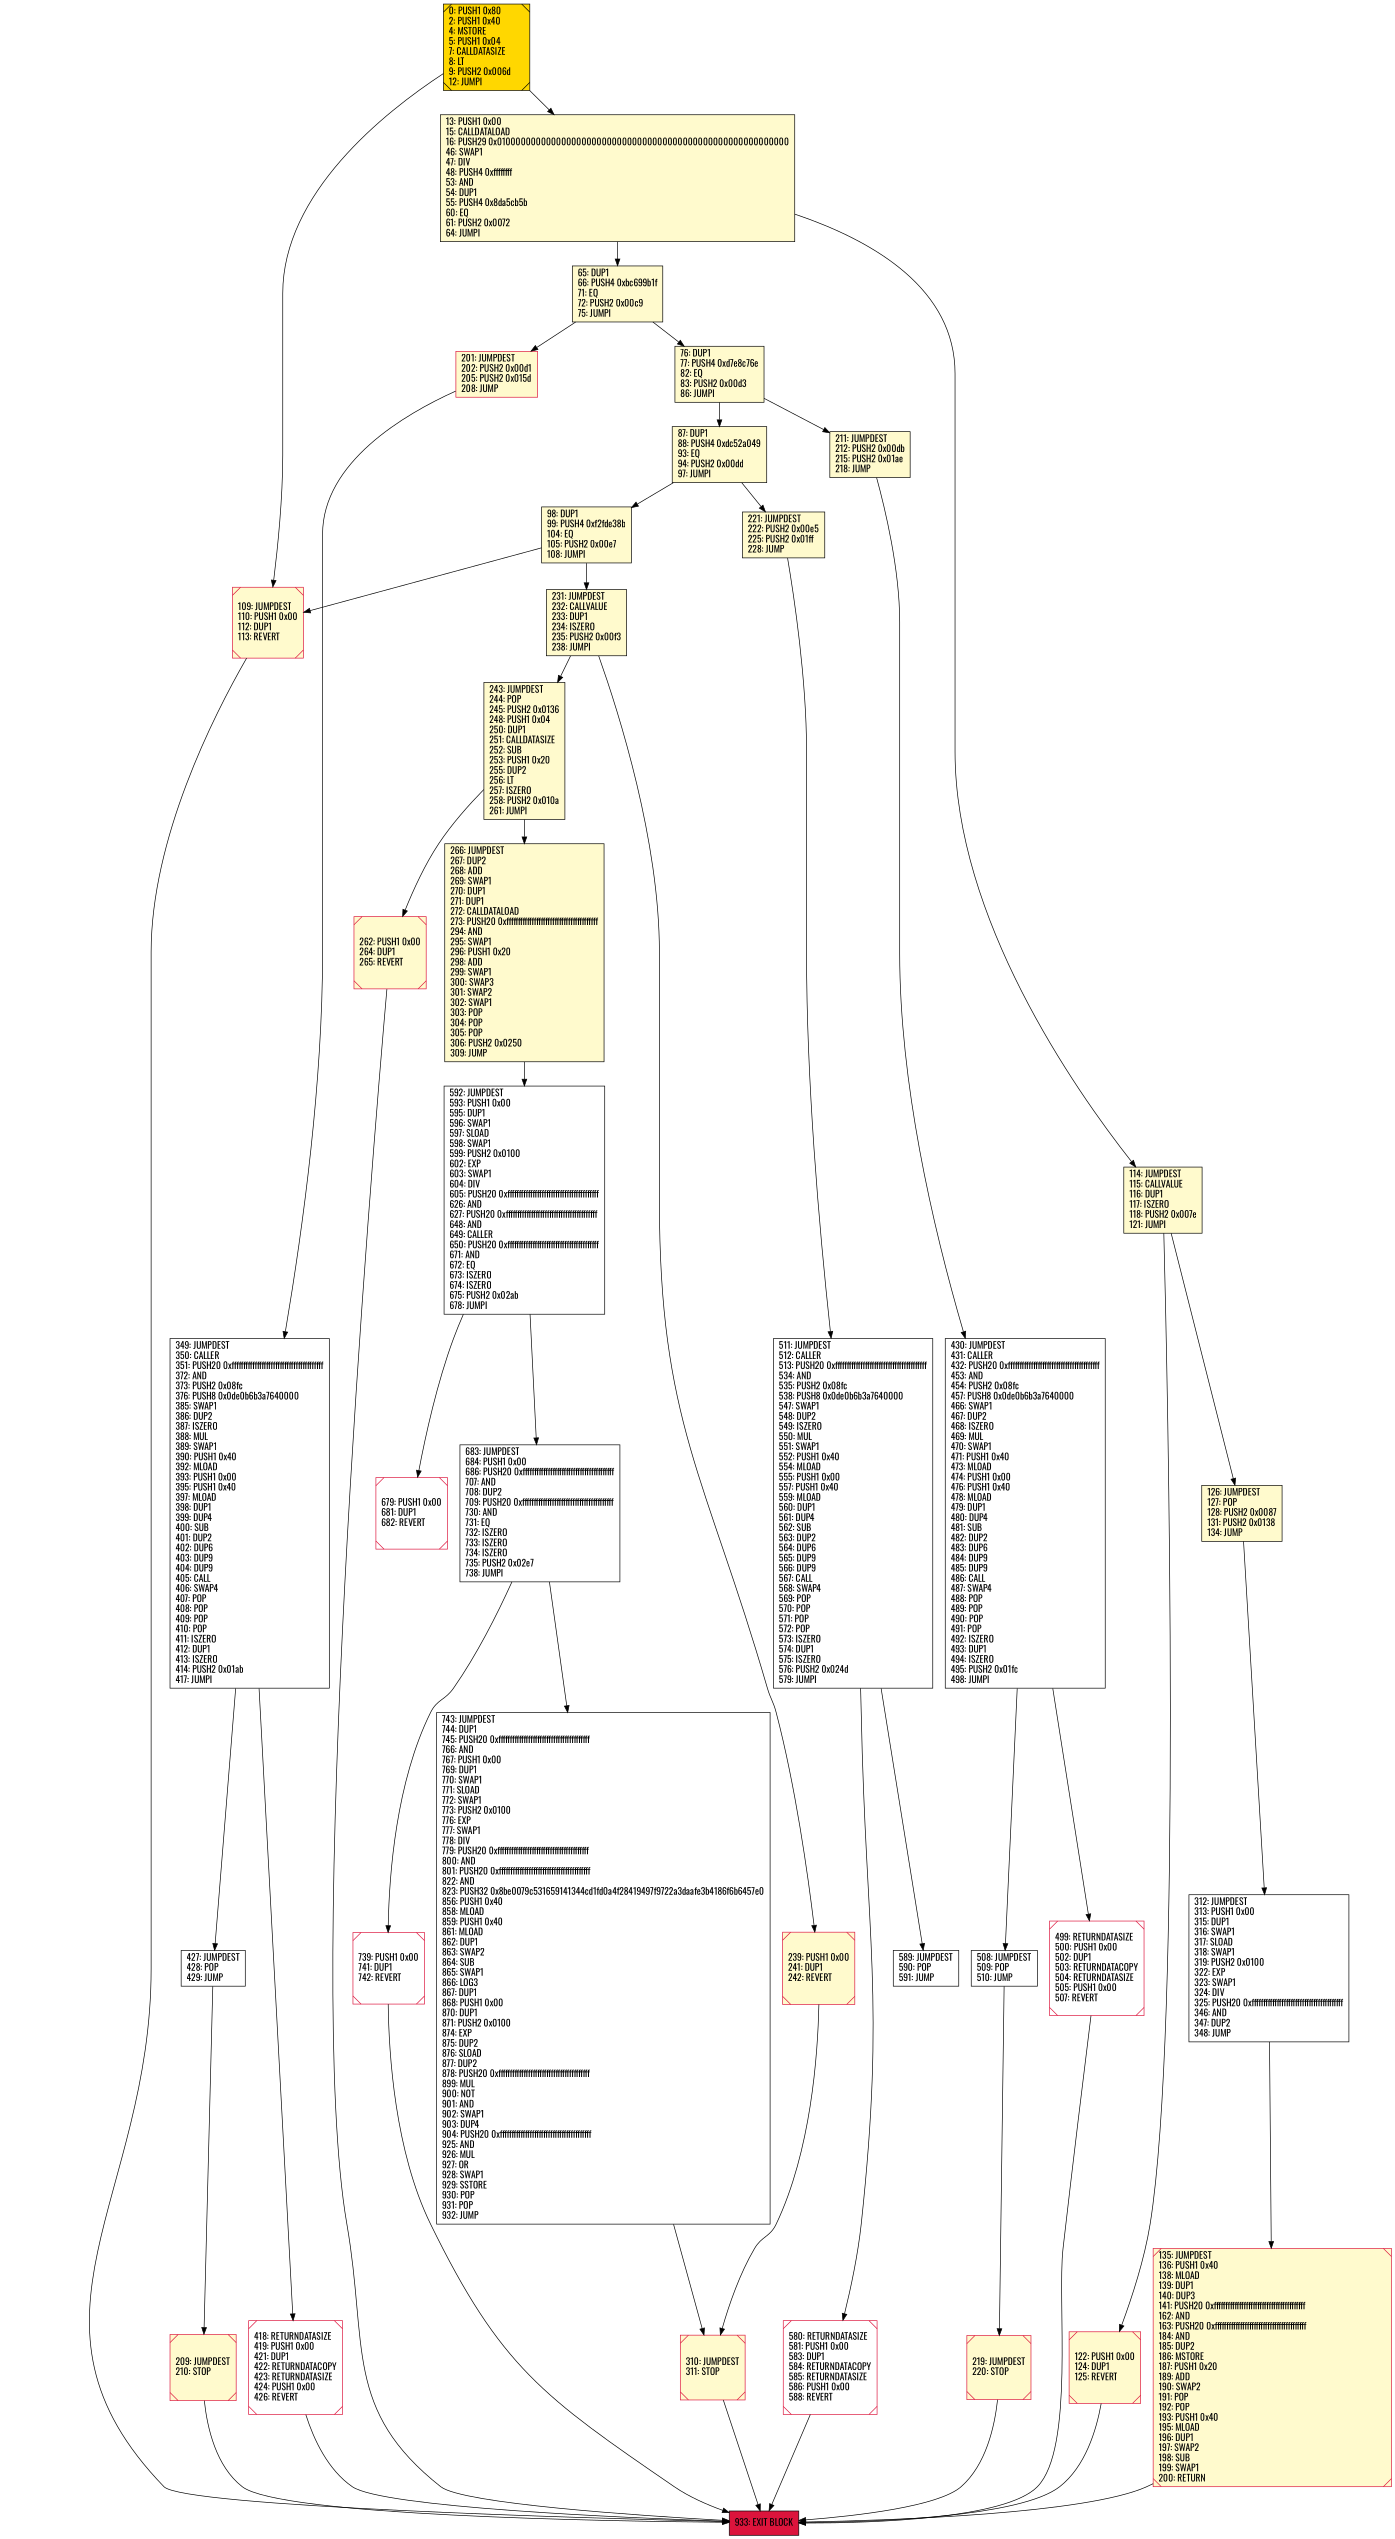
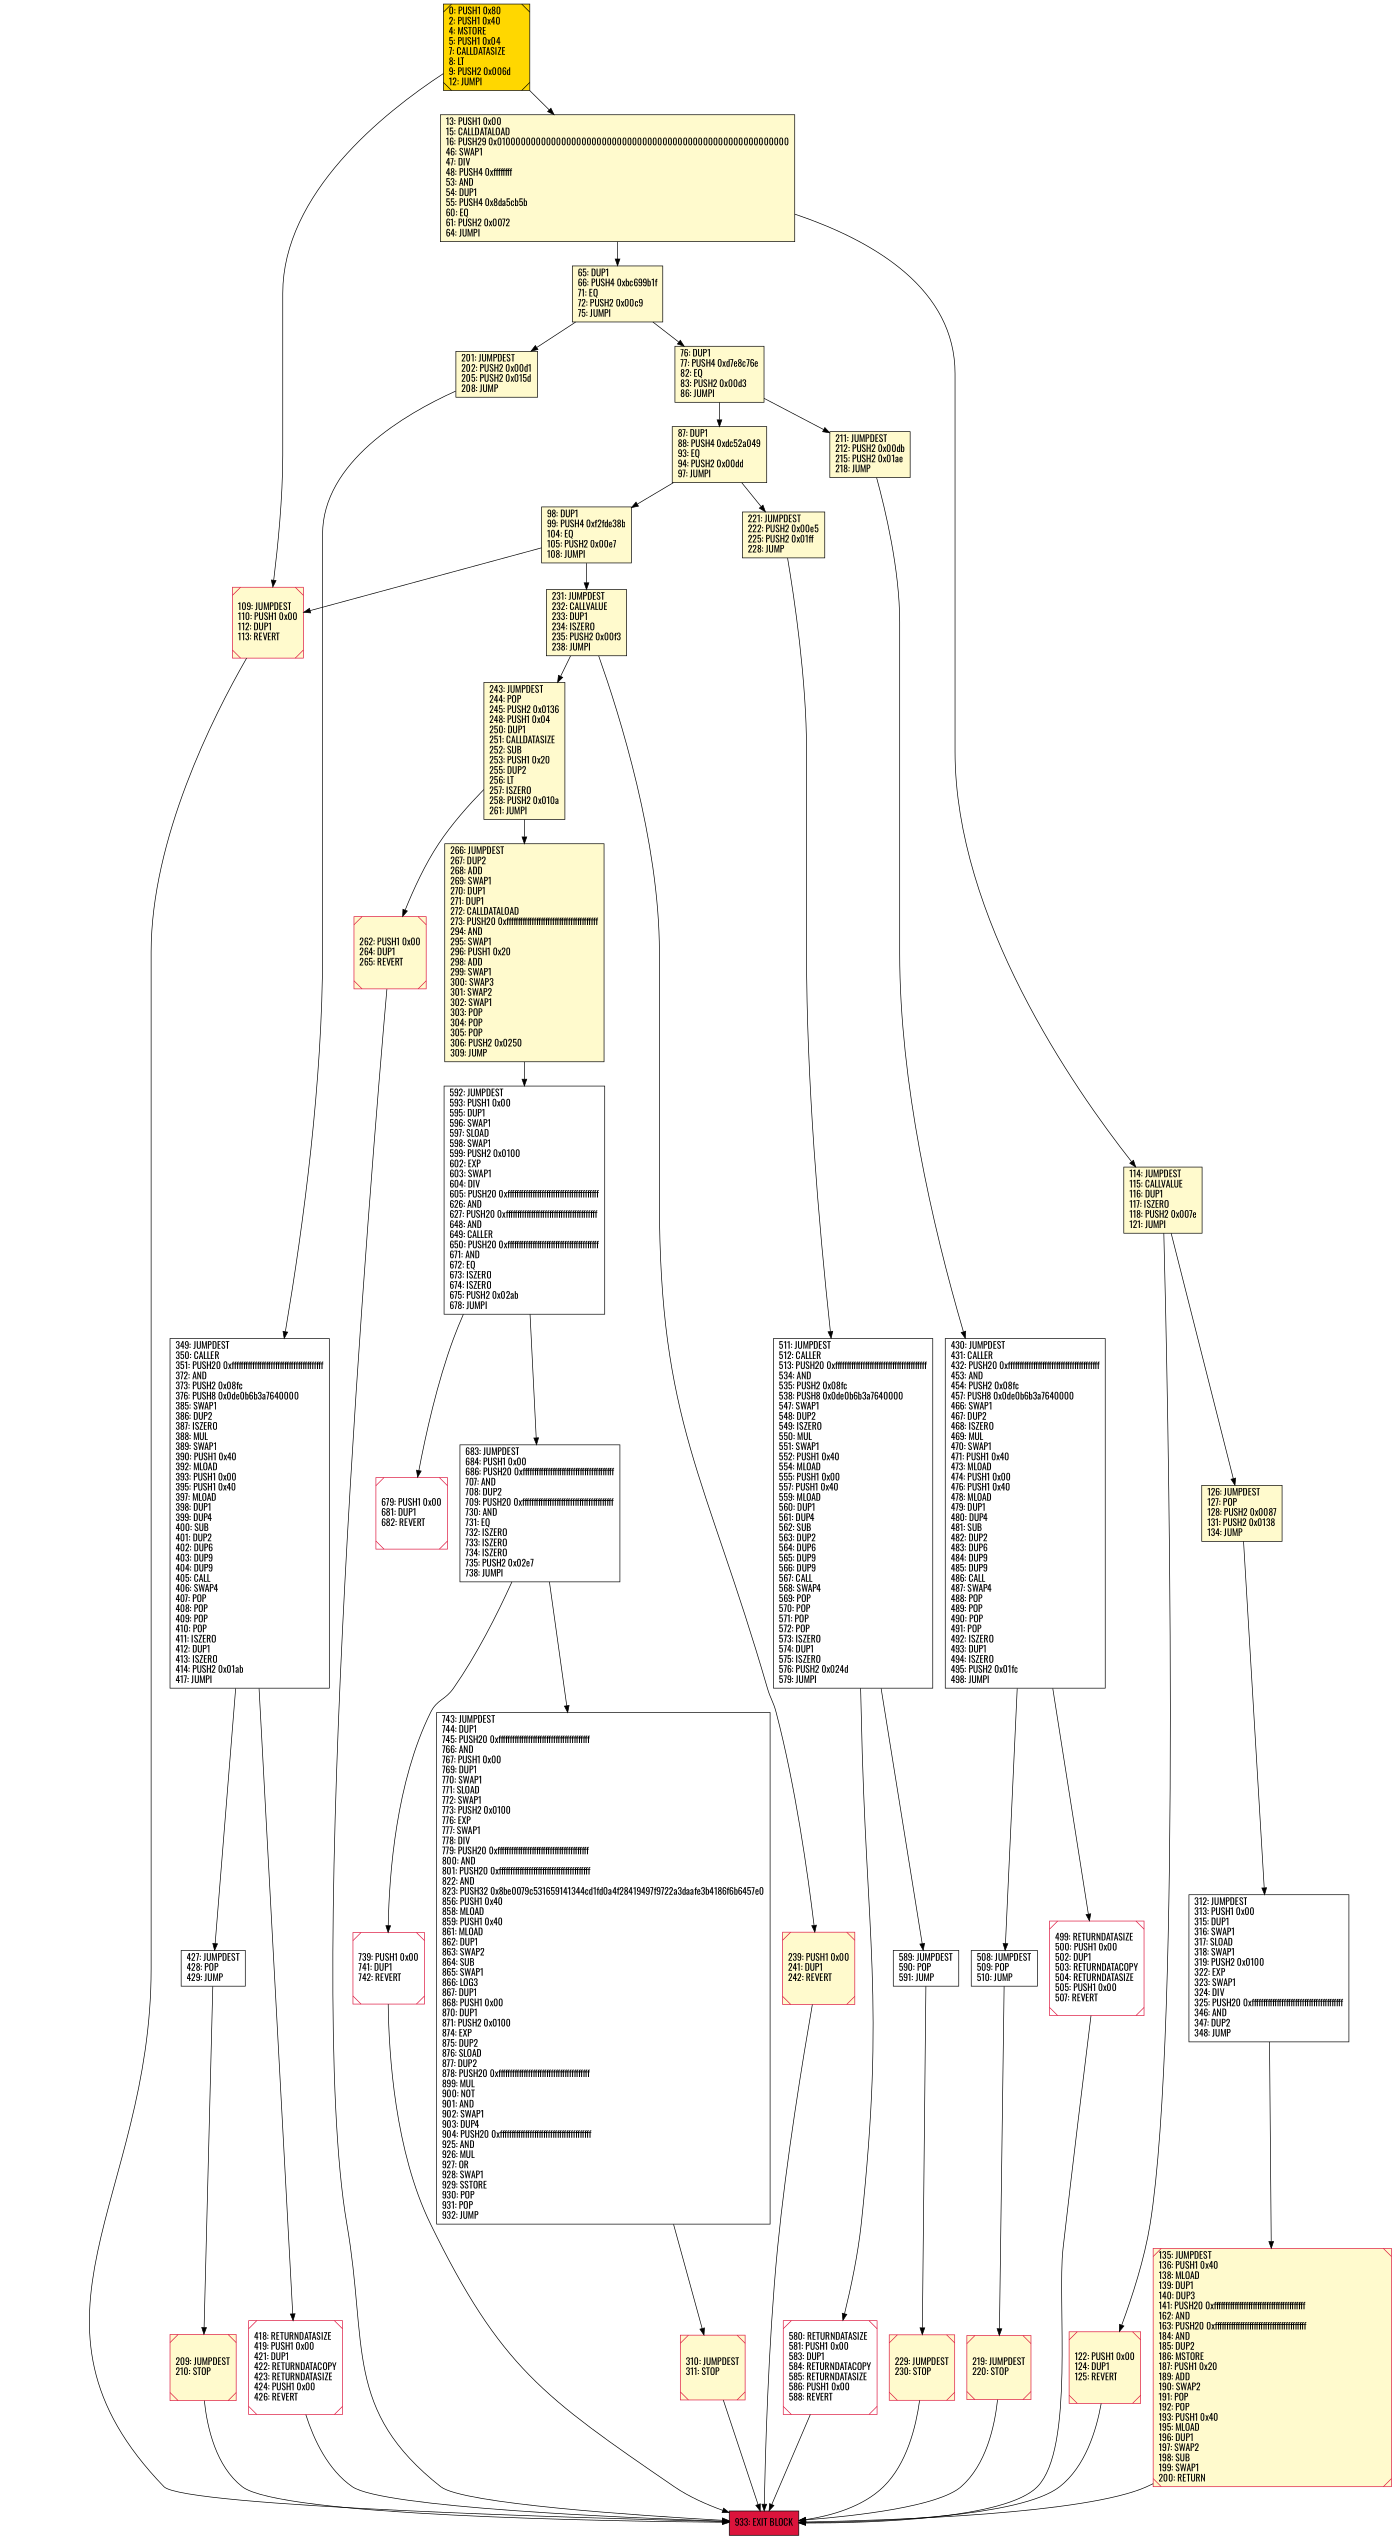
node "201: JUMPDEST 202: PUSH2 0x00d1 205: PUSH2 0x015d 208: JUMP": color crimson -> black
edge "239: PUSH1 0x00 241: DUP1 242: REVERT" -> "310: JUMPDEST 311: STOP": now "239: PUSH1 0x00 241: DUP1 242: REVERT" -> "933: EXIT BLOCK"
node "229: JUMPDEST 230: STOP": added
